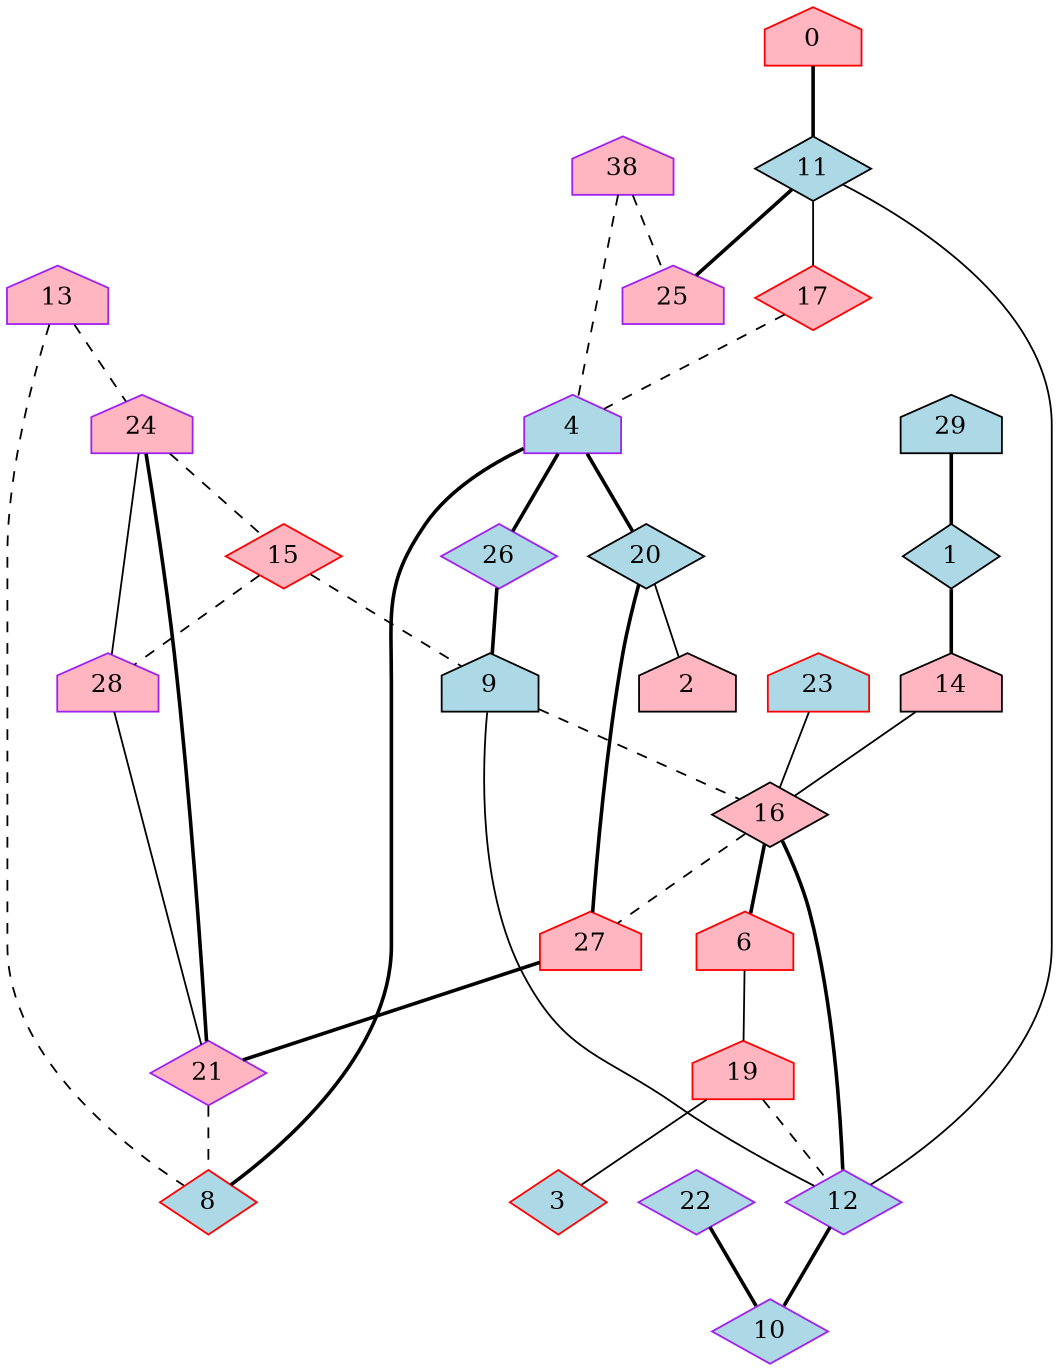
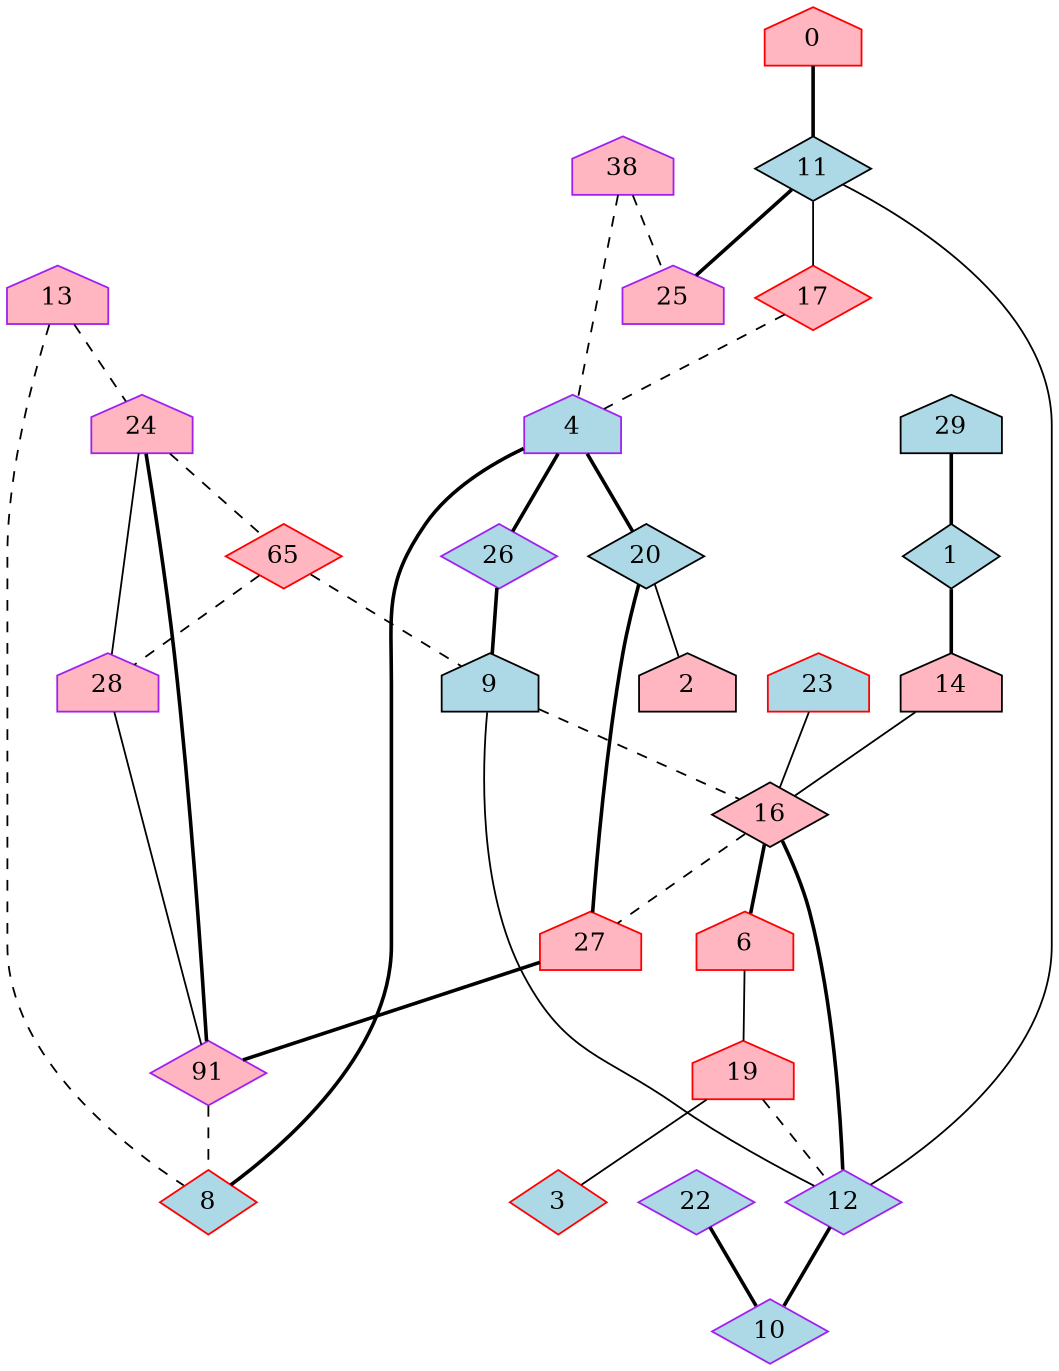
node "15": label "15" -> "65"
node "21": label "21" -> "91"
